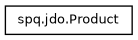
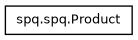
node "spq.jdo.Product": label "spq.jdo.Product" -> "spq.spq.Product"
